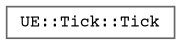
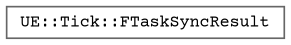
node "UE::Tick::Tick": label "UE::Tick::Tick" -> "UE::Tick::FTaskSyncResult"
